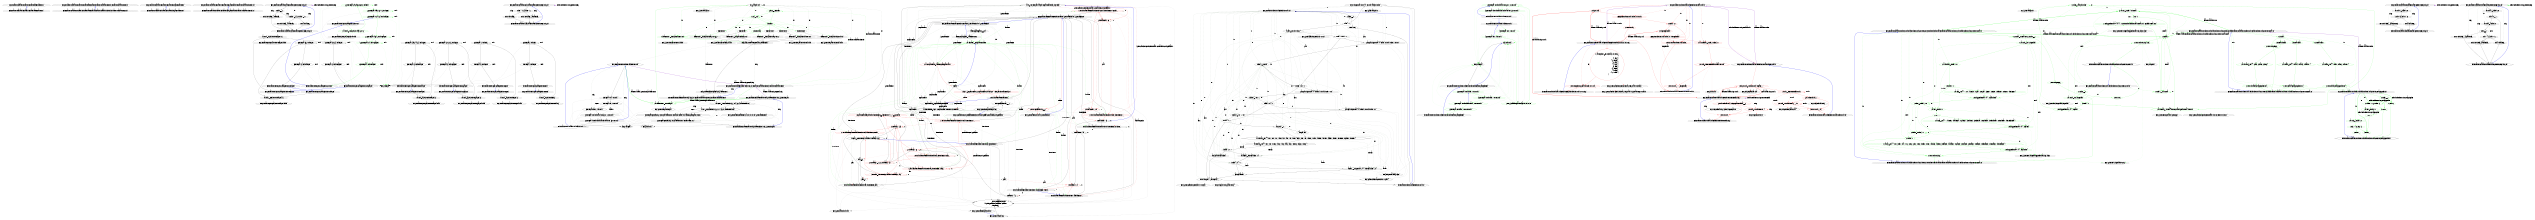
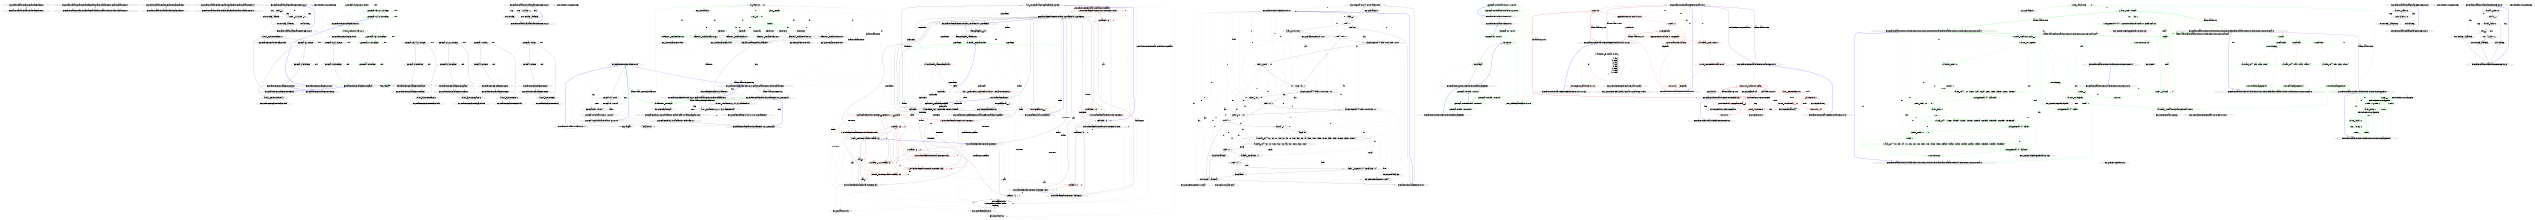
edge "Entry Humanizer.NumberToWordsExtension.ToWords(int)" -> "number %= 1000": label "int" -> "lambda"
node "Entry System.TimeSpan.FromMinutes(double)": label "Entry System.TimeSpan.FromMinutes(double)" -> "Entry One.TimeSpan.FromMinutes(double)"
